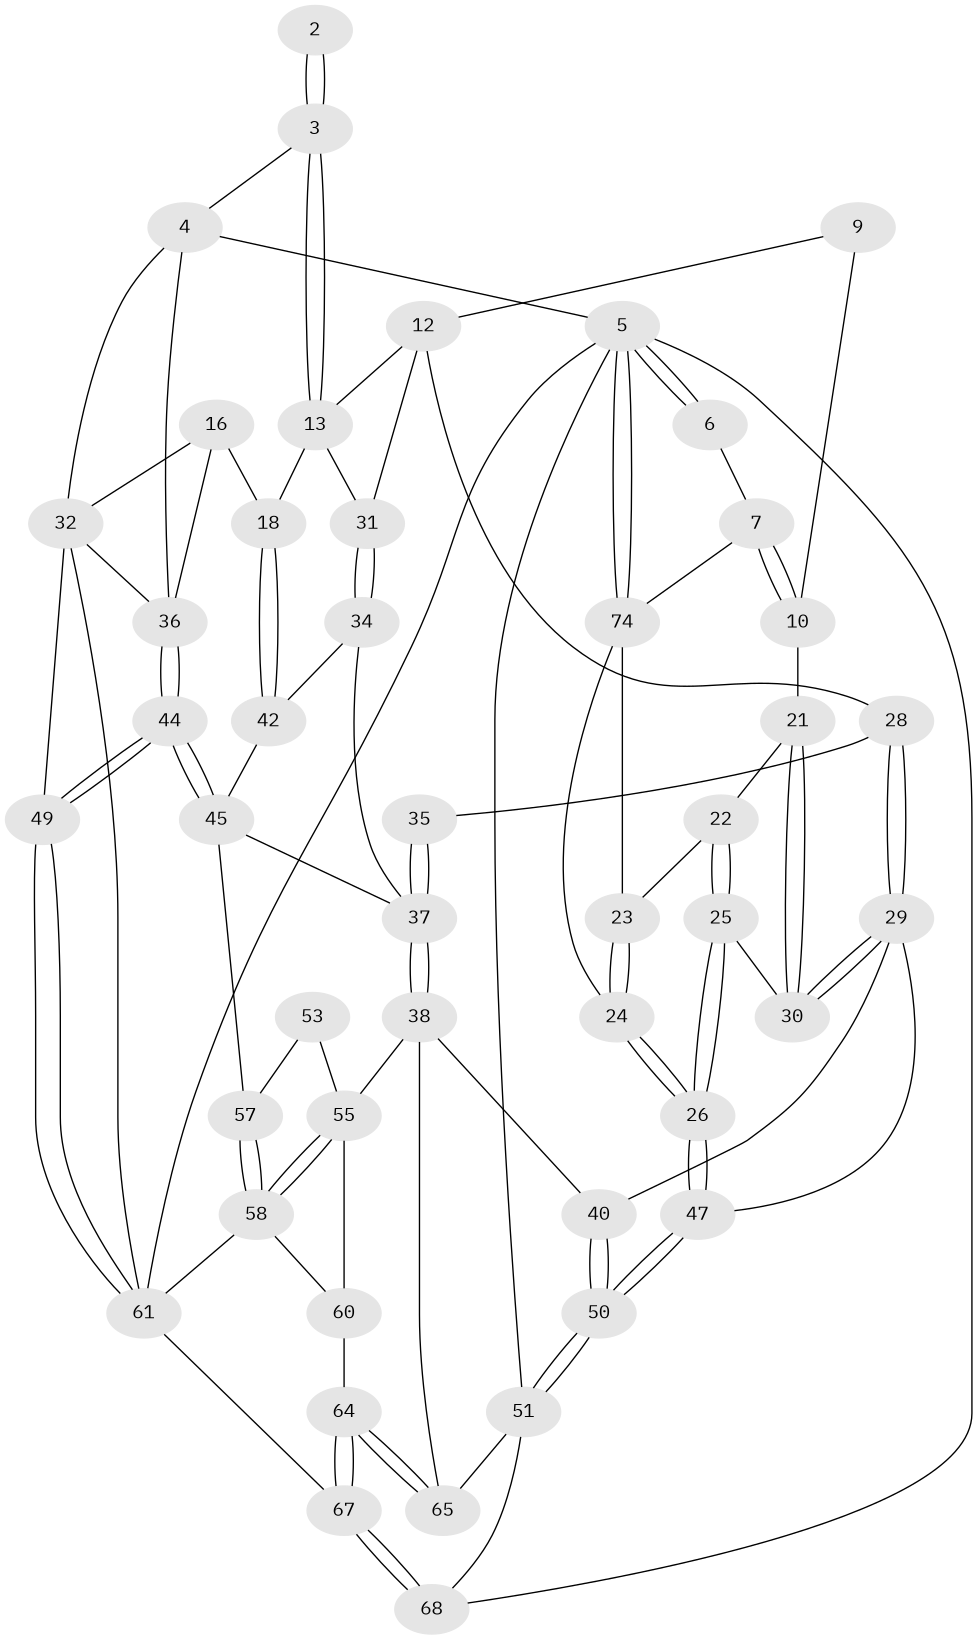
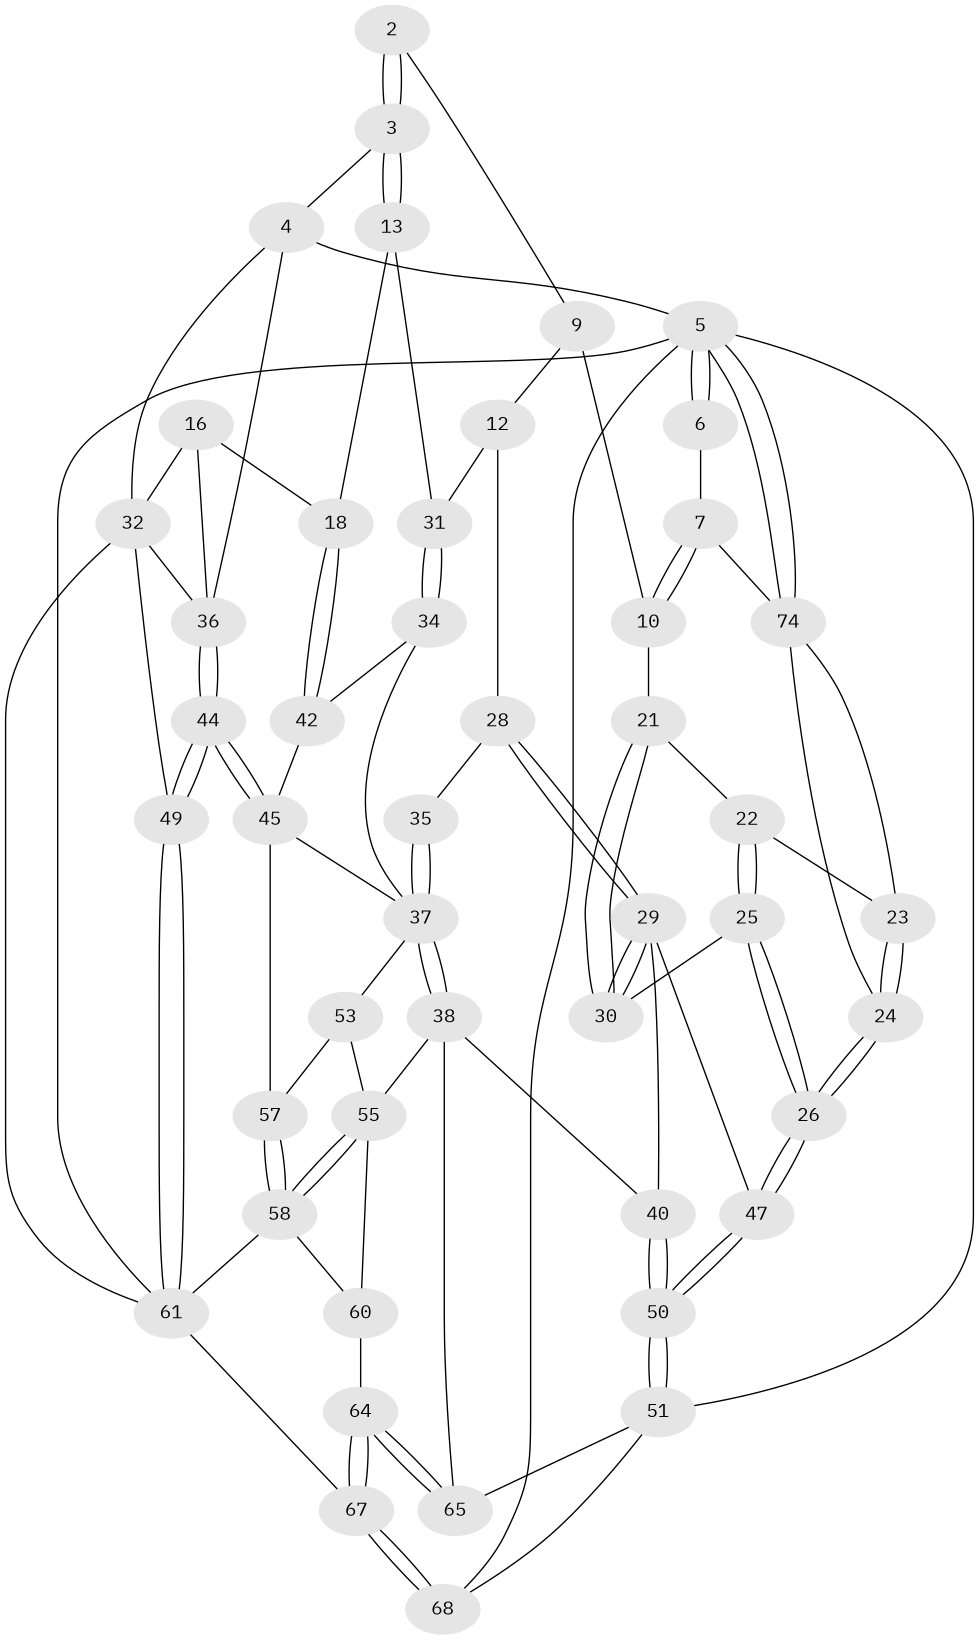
edge "2" -- "9": added
edge "12" -- "13": removed
edge "37" -- "53": added
